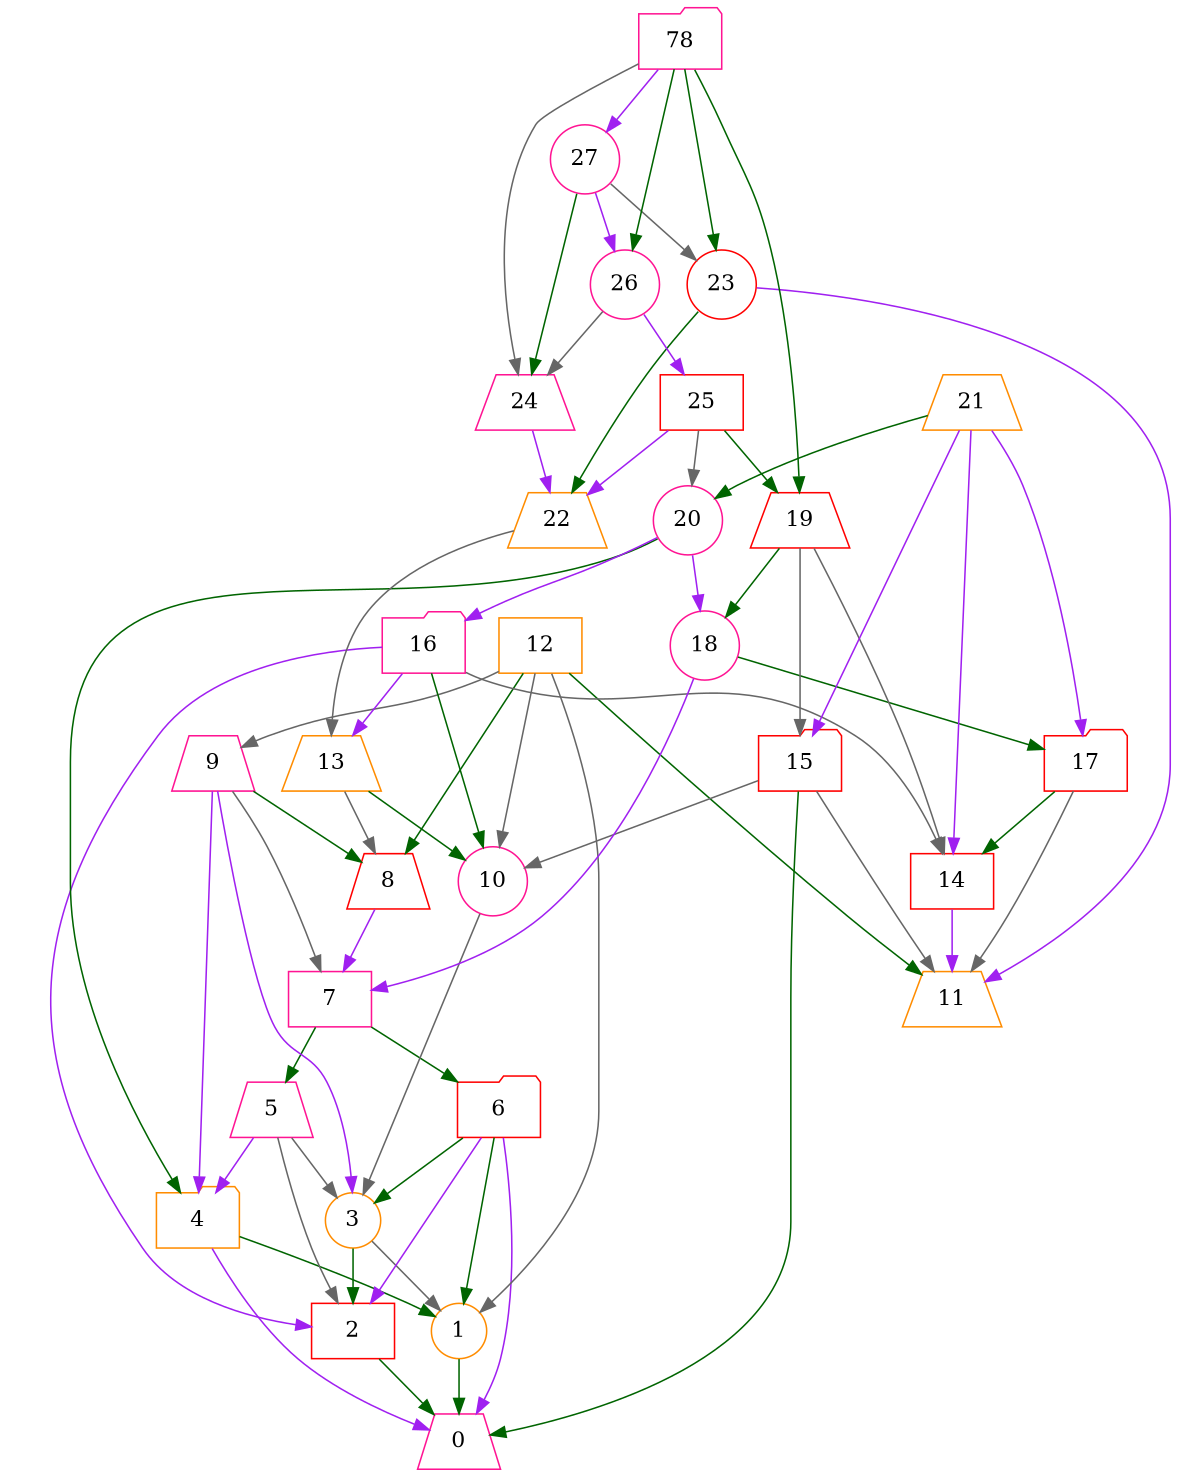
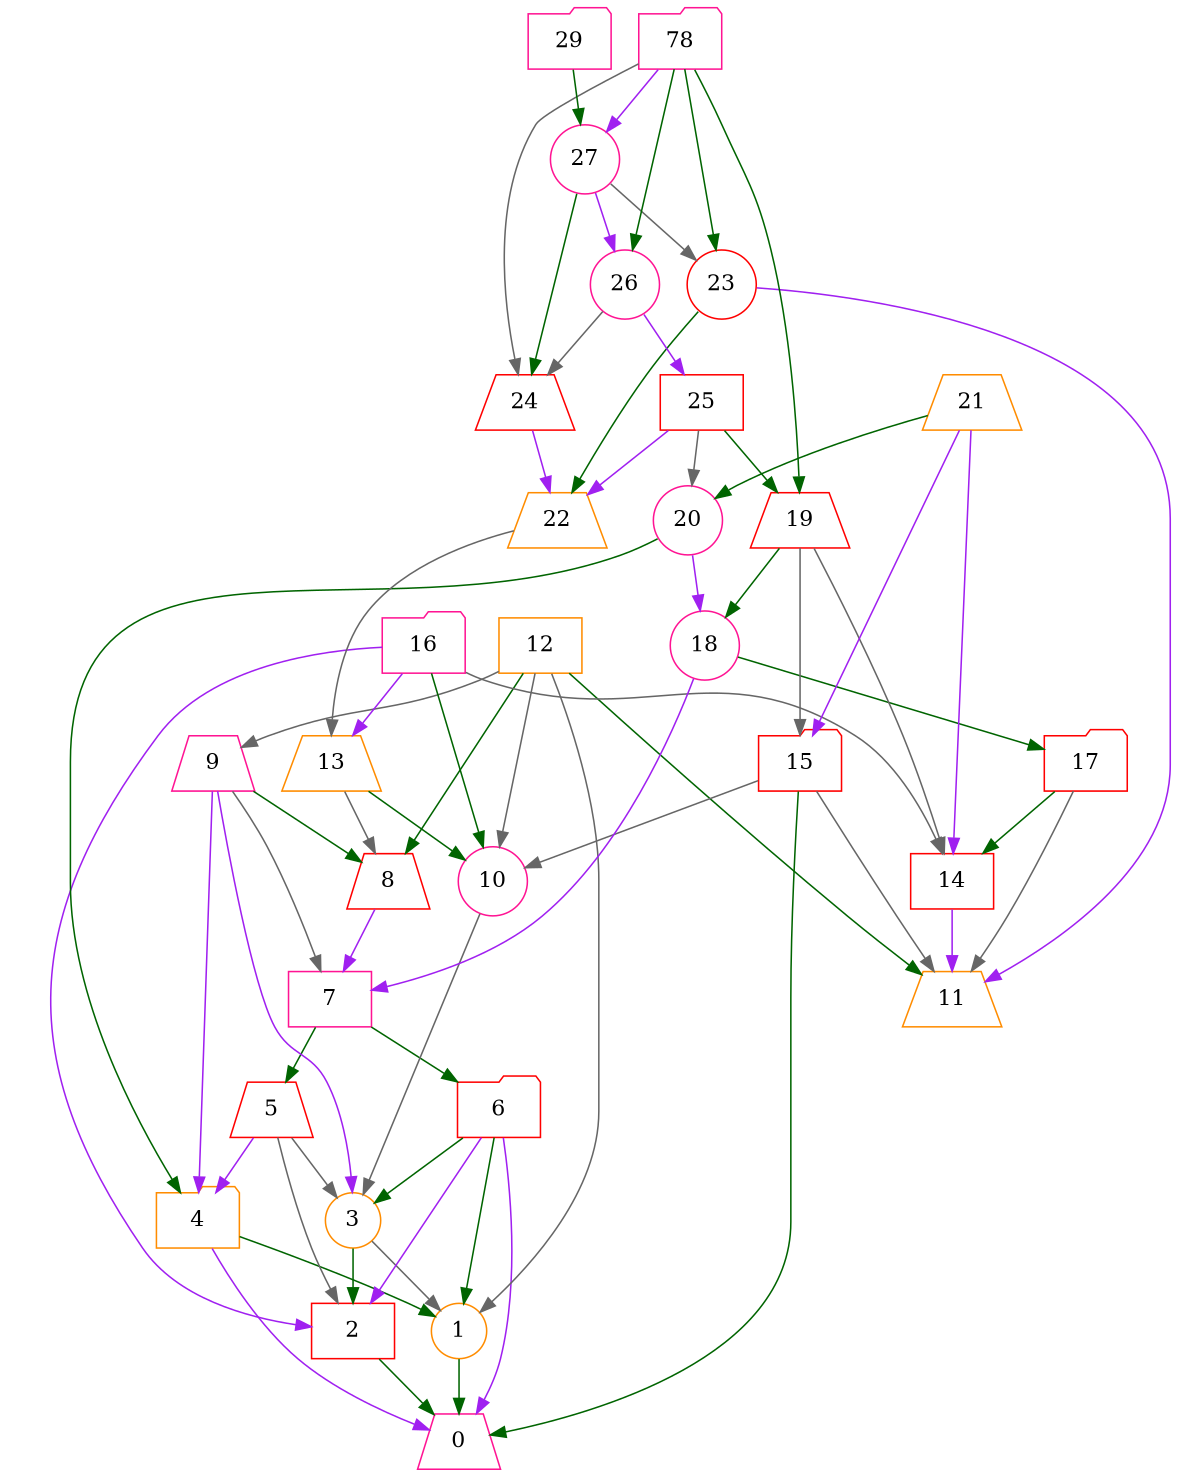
node "29": added
node "24": color deeppink -> red
edge "21" -> "17": removed
edge "20" -> "16": removed
node "5": color deeppink -> red
